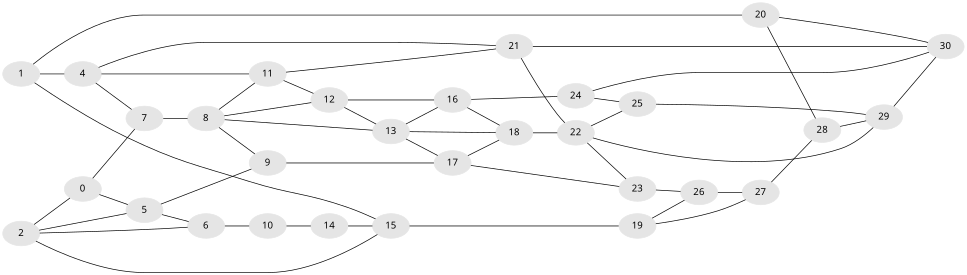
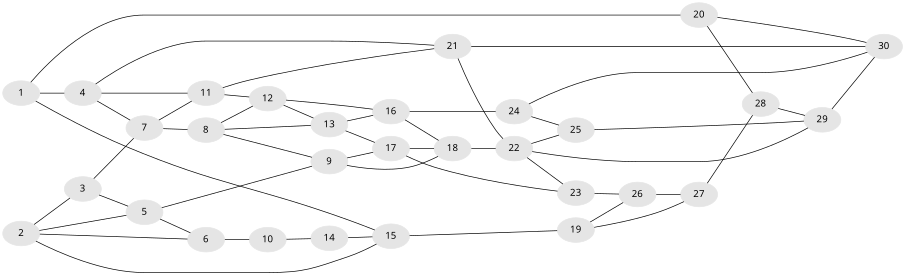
edge "11" -- "8": now "11" -- "7"
edge "13" -- "18": now "9" -- "18"
node "0": label "0" -> "3"
